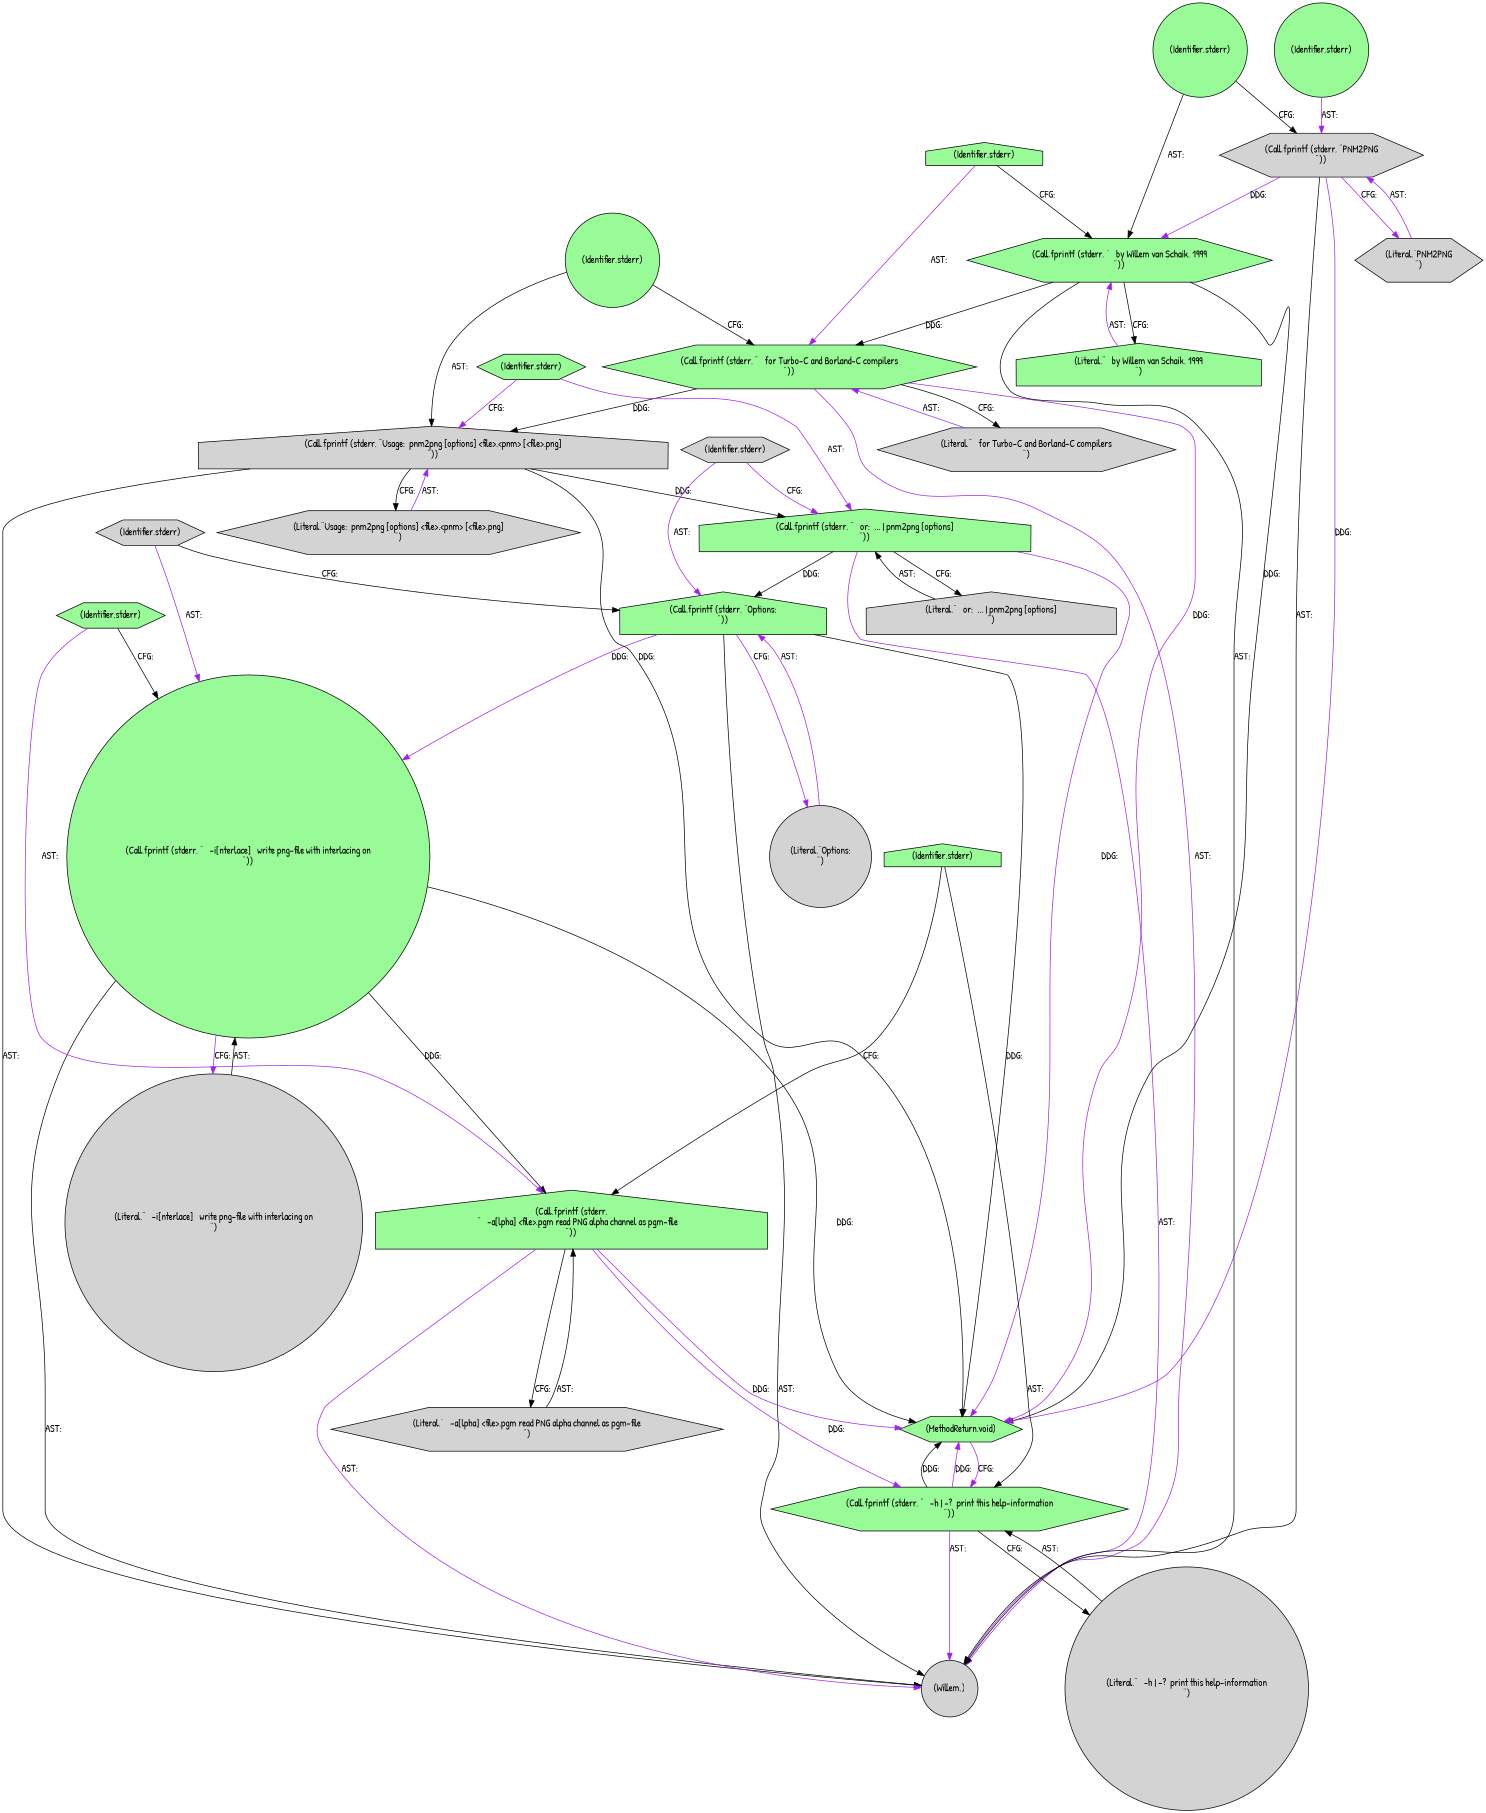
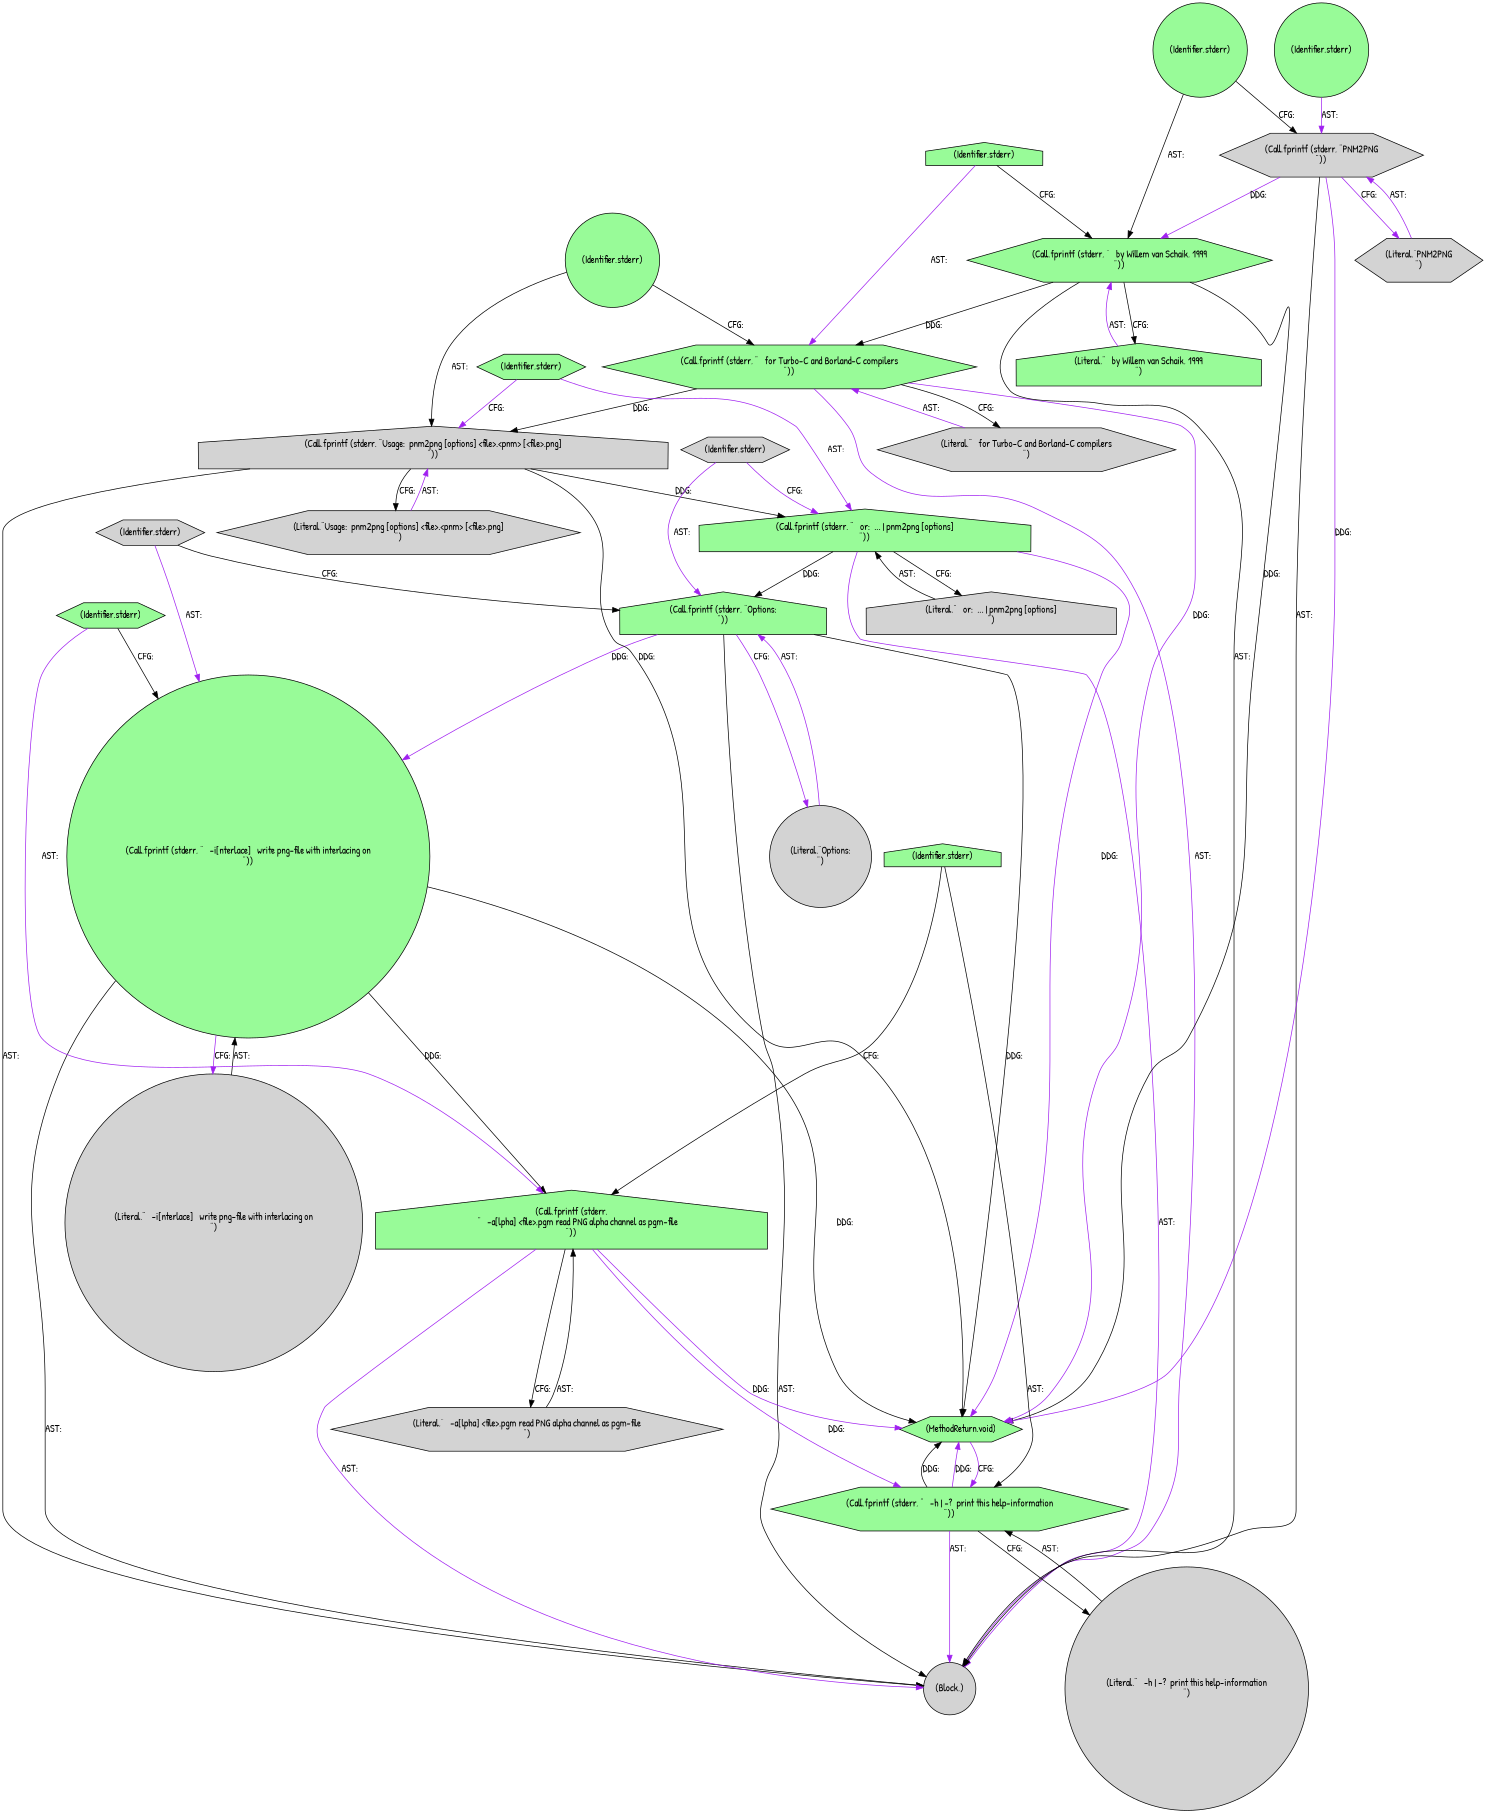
node "(Willem,)": label "(Willem,)" -> "(Block,)"
